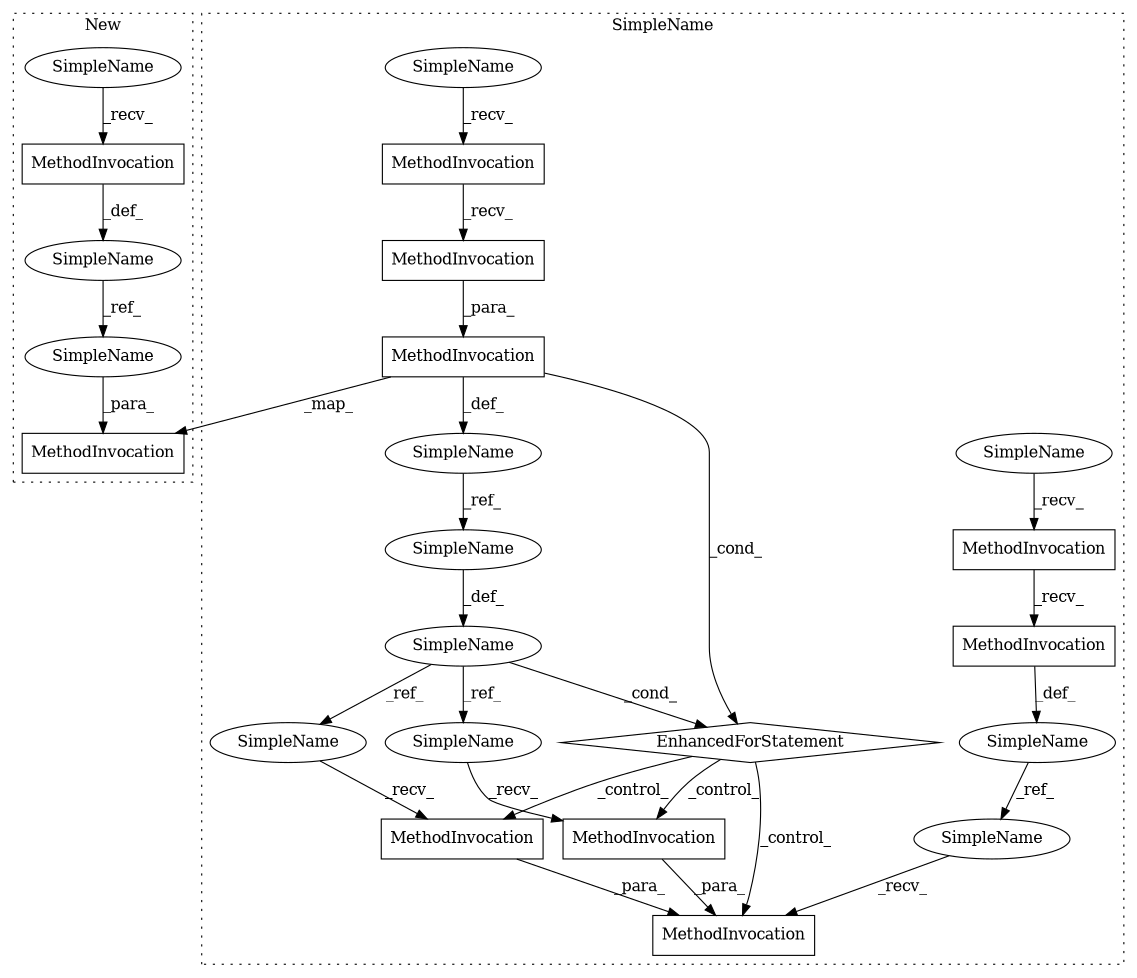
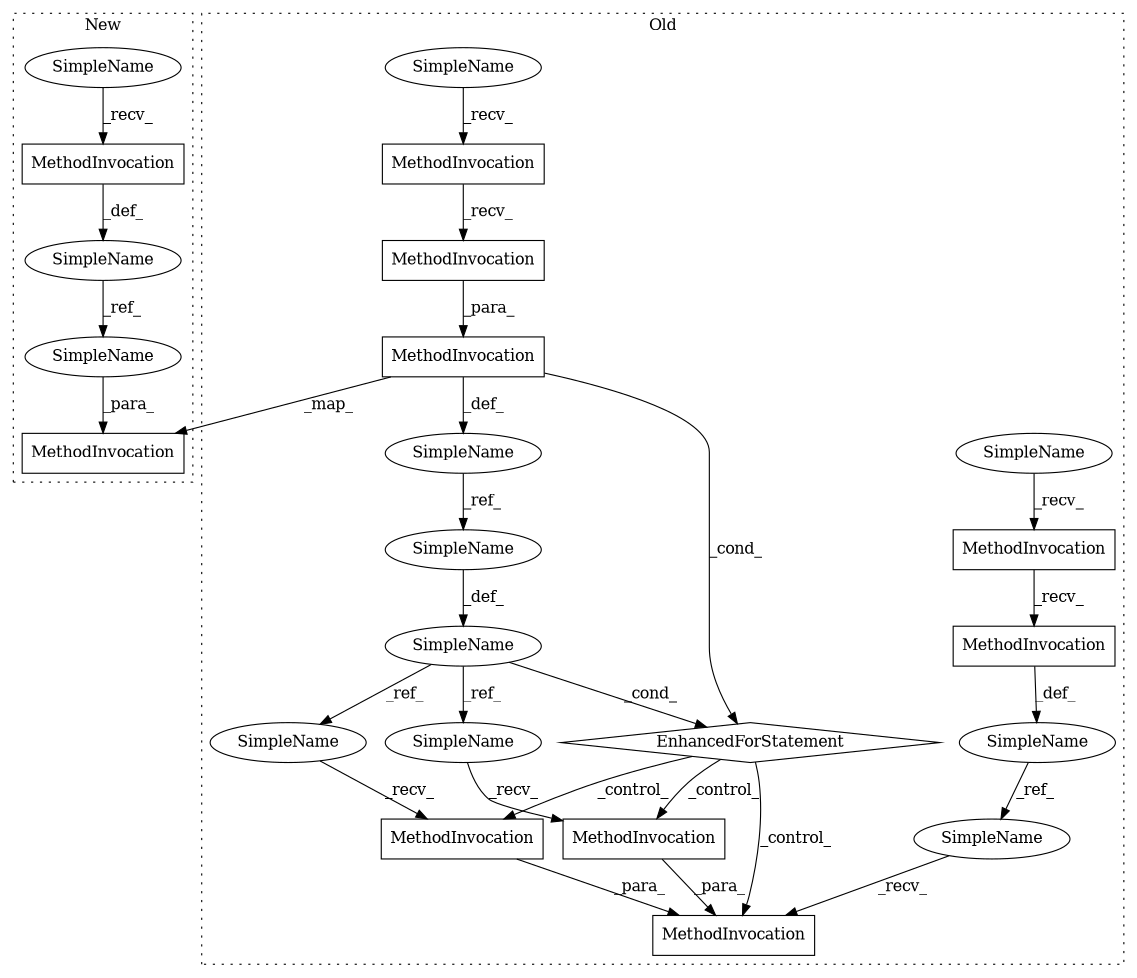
cluster "SimpleName": label "SimpleName" -> "Old"
